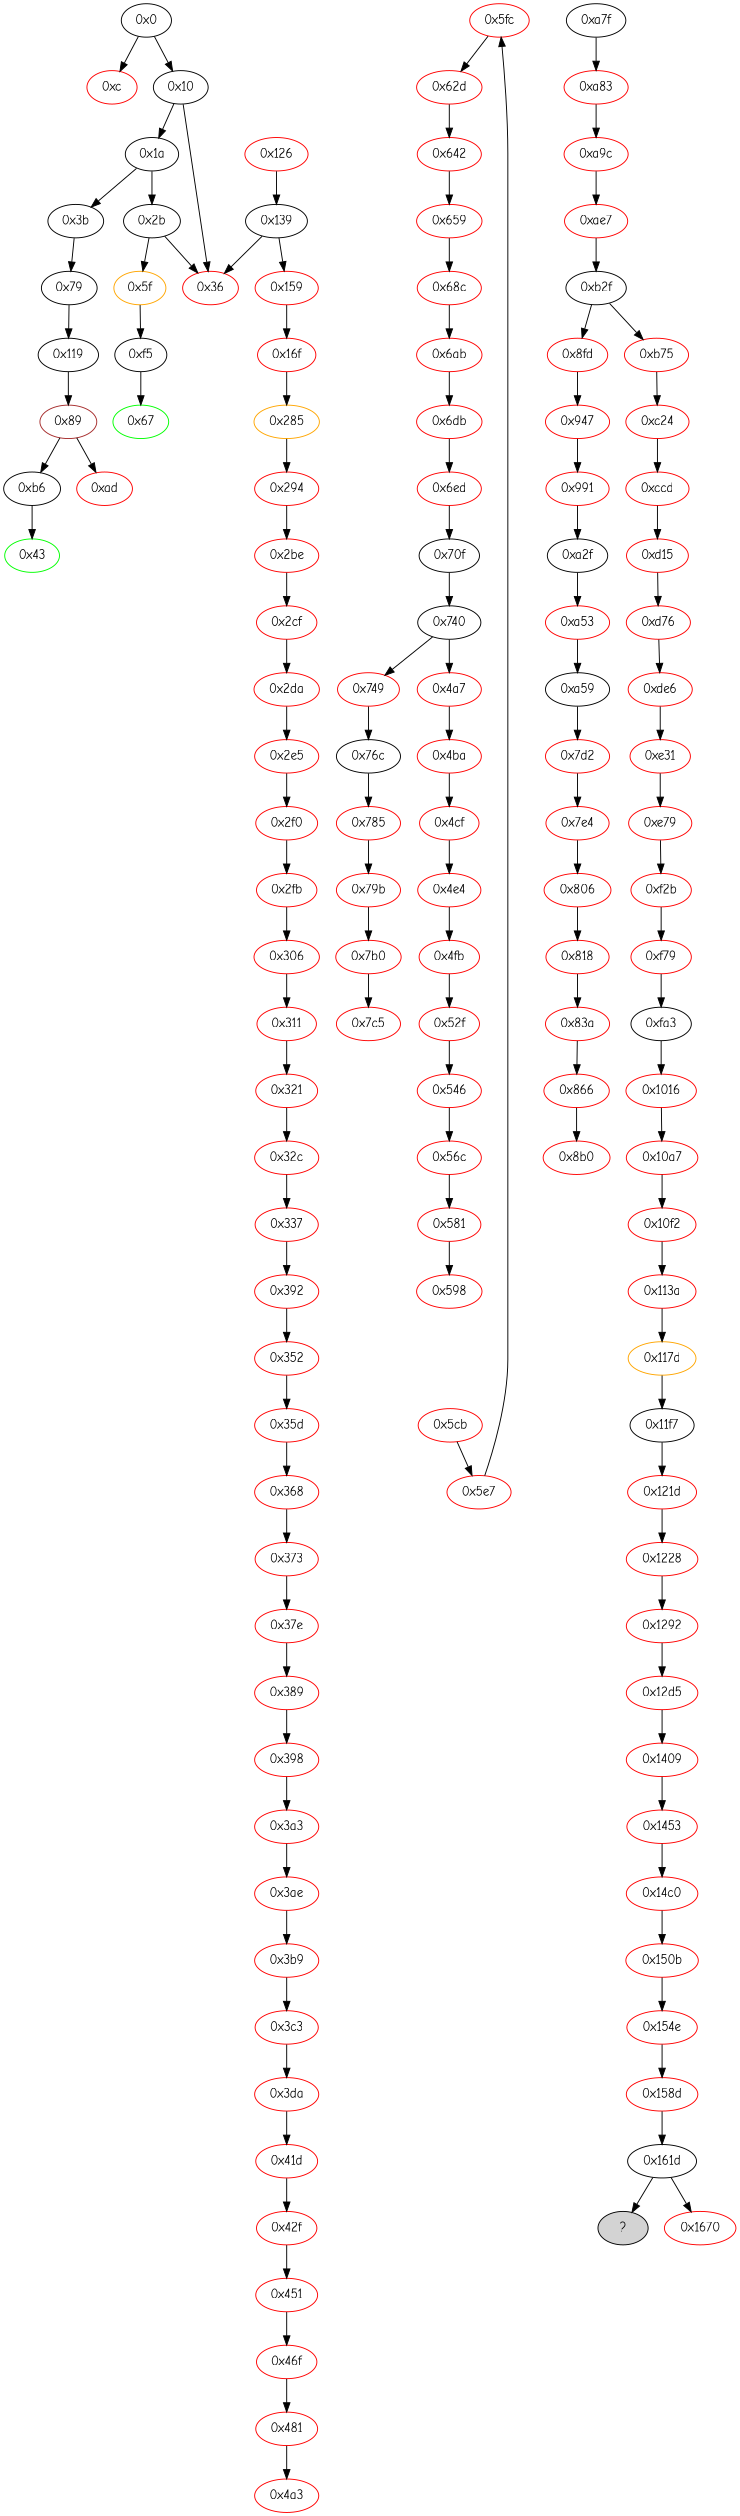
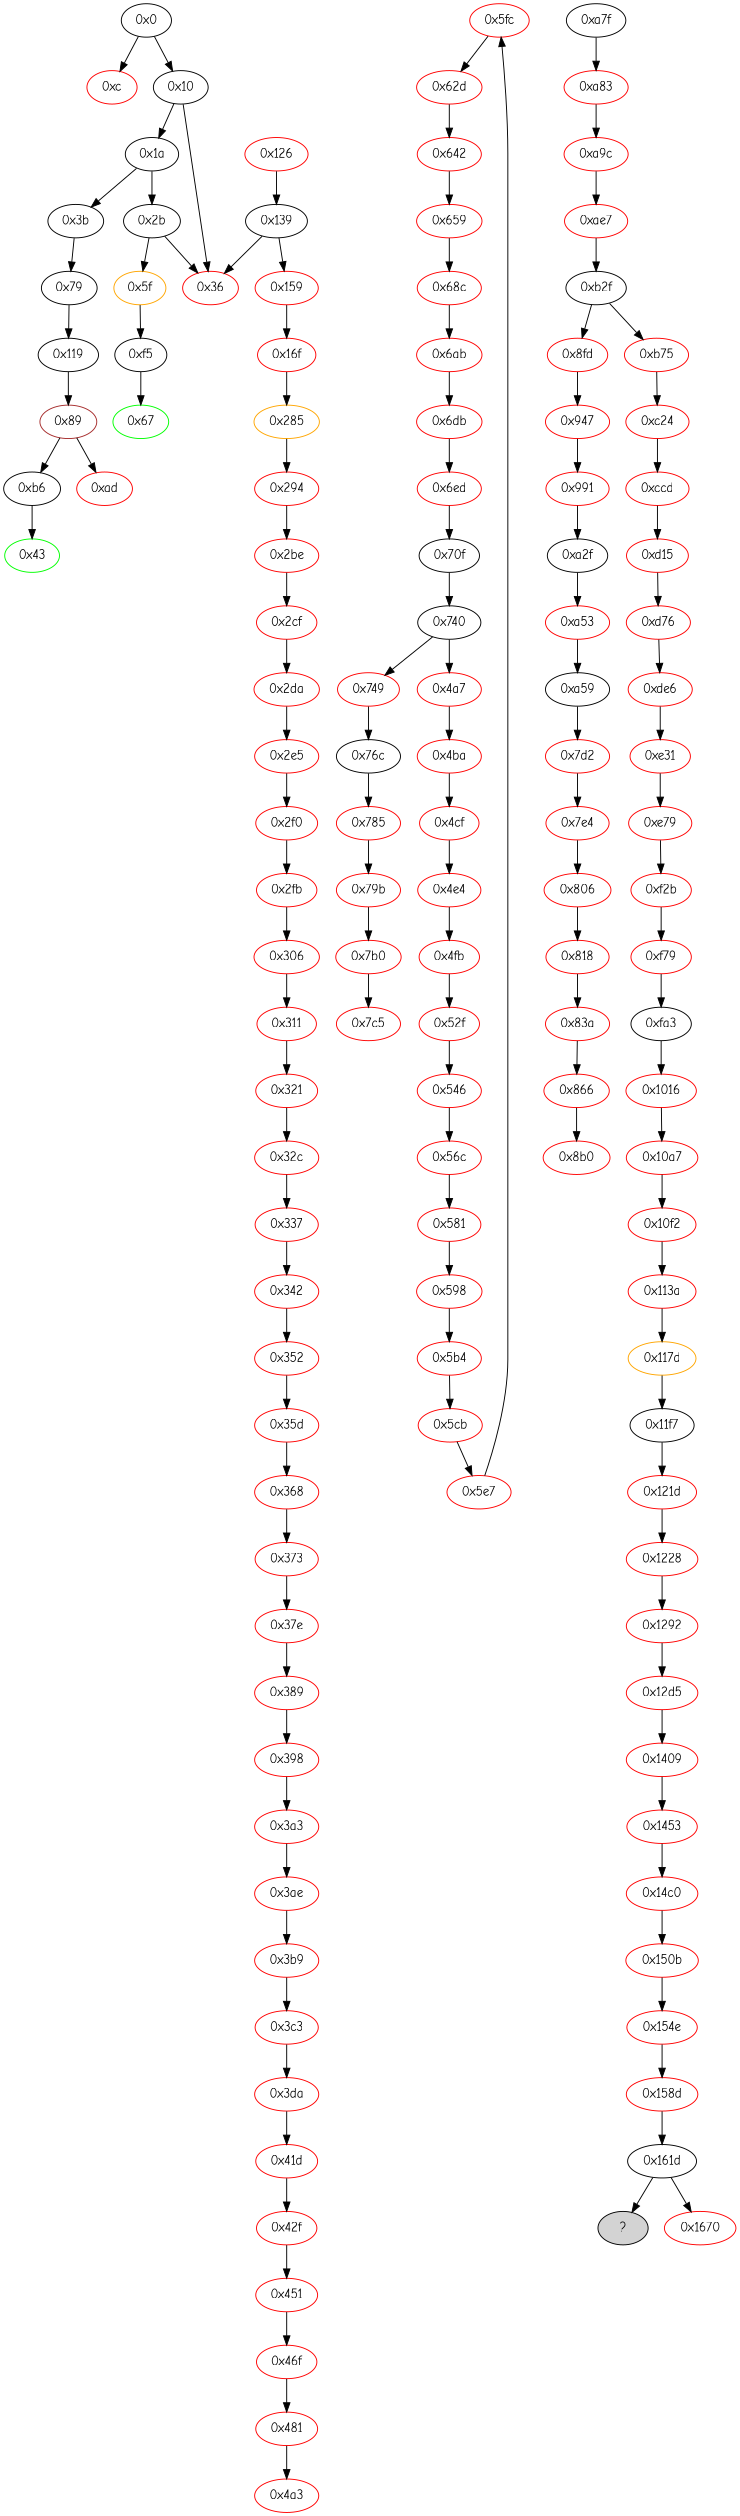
node "0x392": label "0x392" -> "0x342"
node "0x5b4": added
